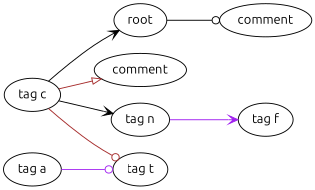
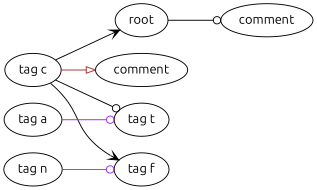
edge "tag c" -> "tag n": now "tag c" -> "tag f"
edge "tag n" -> "tag f": arrowhead vee -> odot
edge "tag c" -> "tag t": color brown -> black
